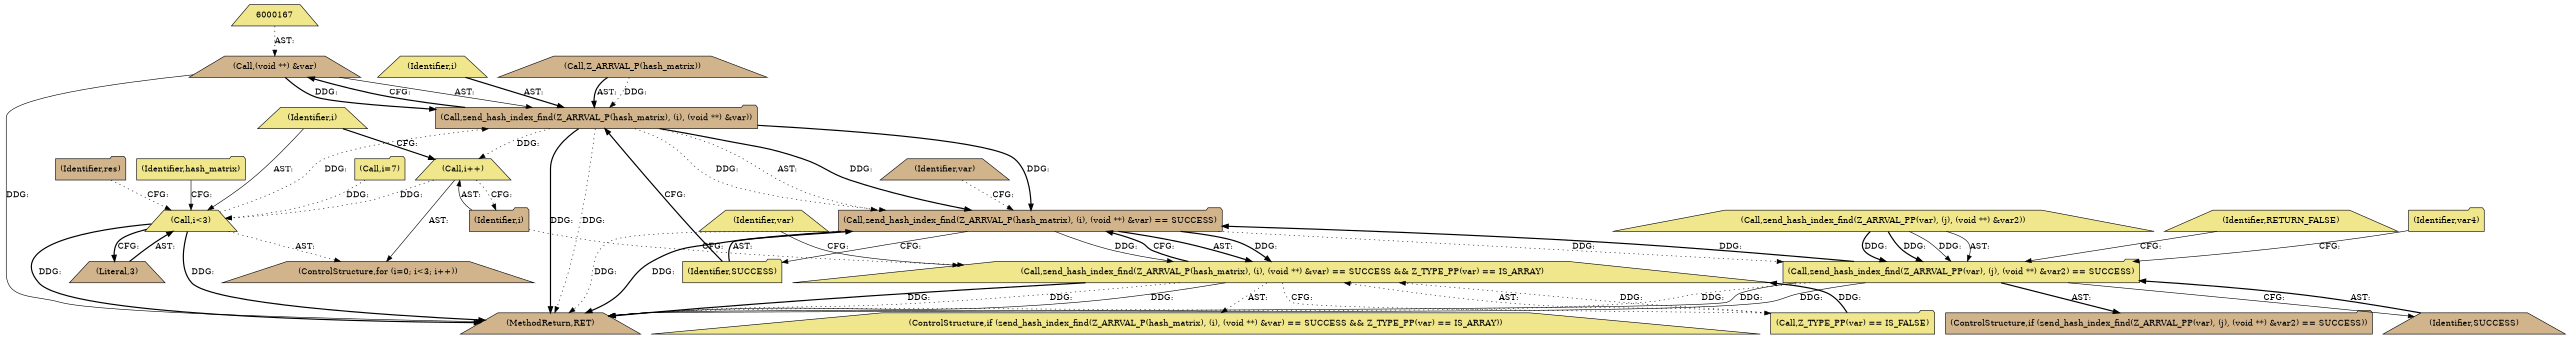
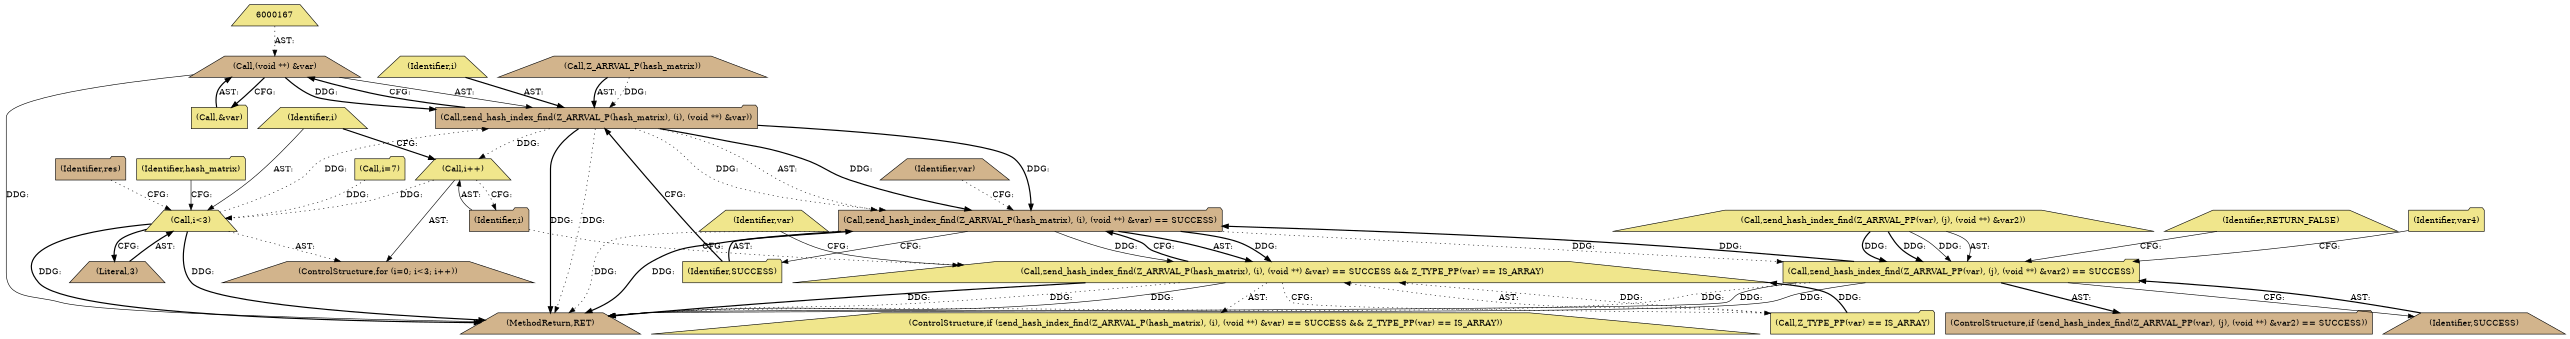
node "(Call,&var)": added
node "(Call,Z_TYPE_PP(var) == IS_FALSE)": label "(Call,Z_TYPE_PP(var) == IS_FALSE)" -> "(Call,Z_TYPE_PP(var) == IS_ARRAY)"
